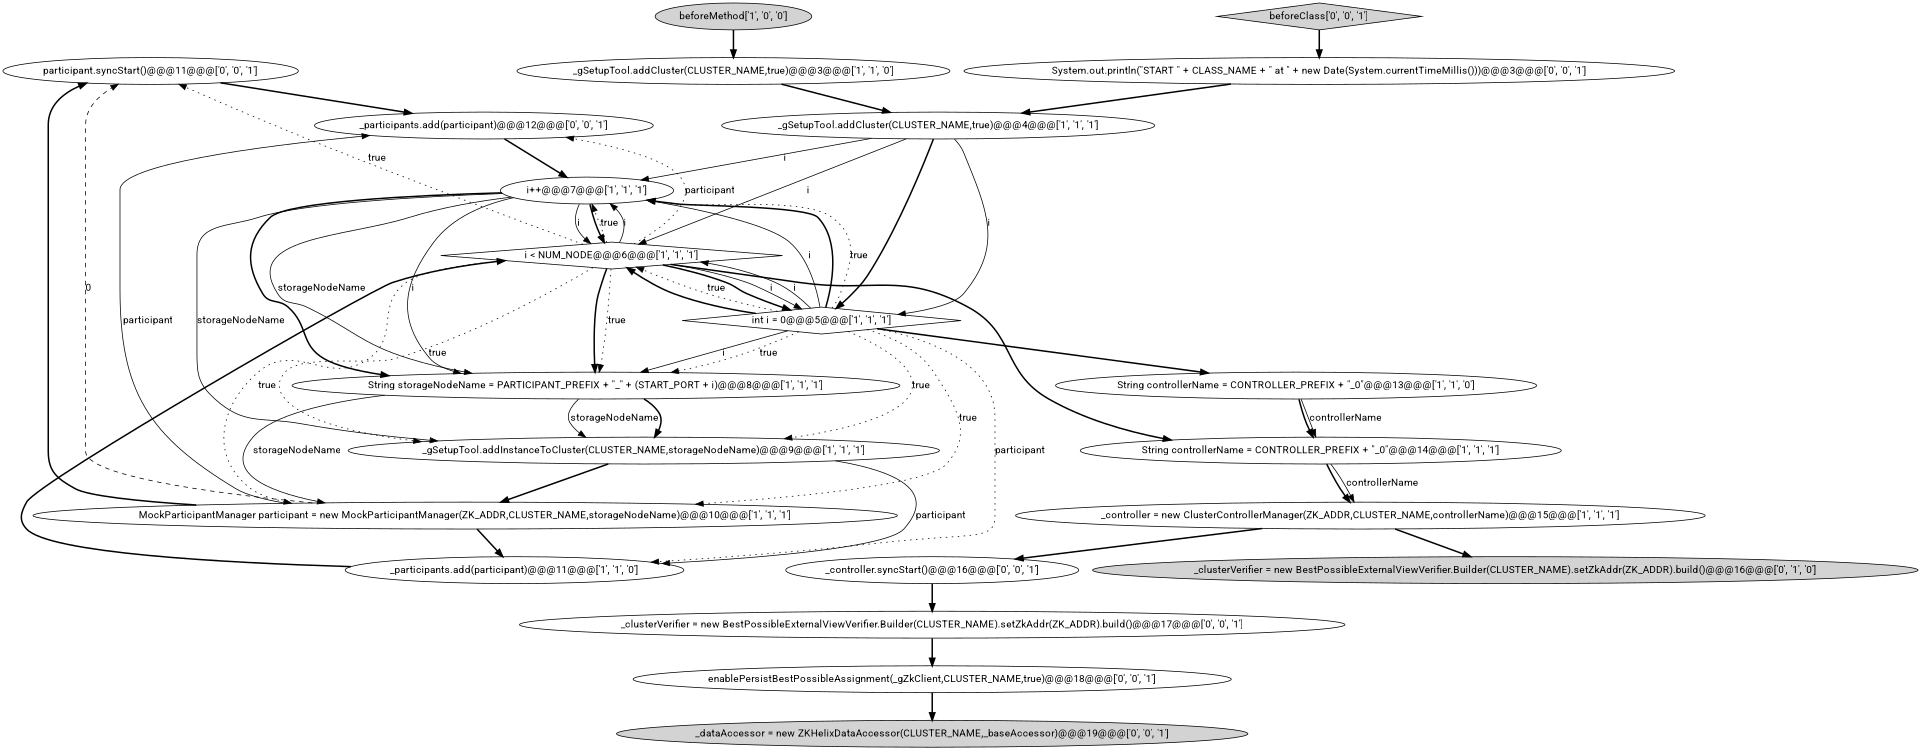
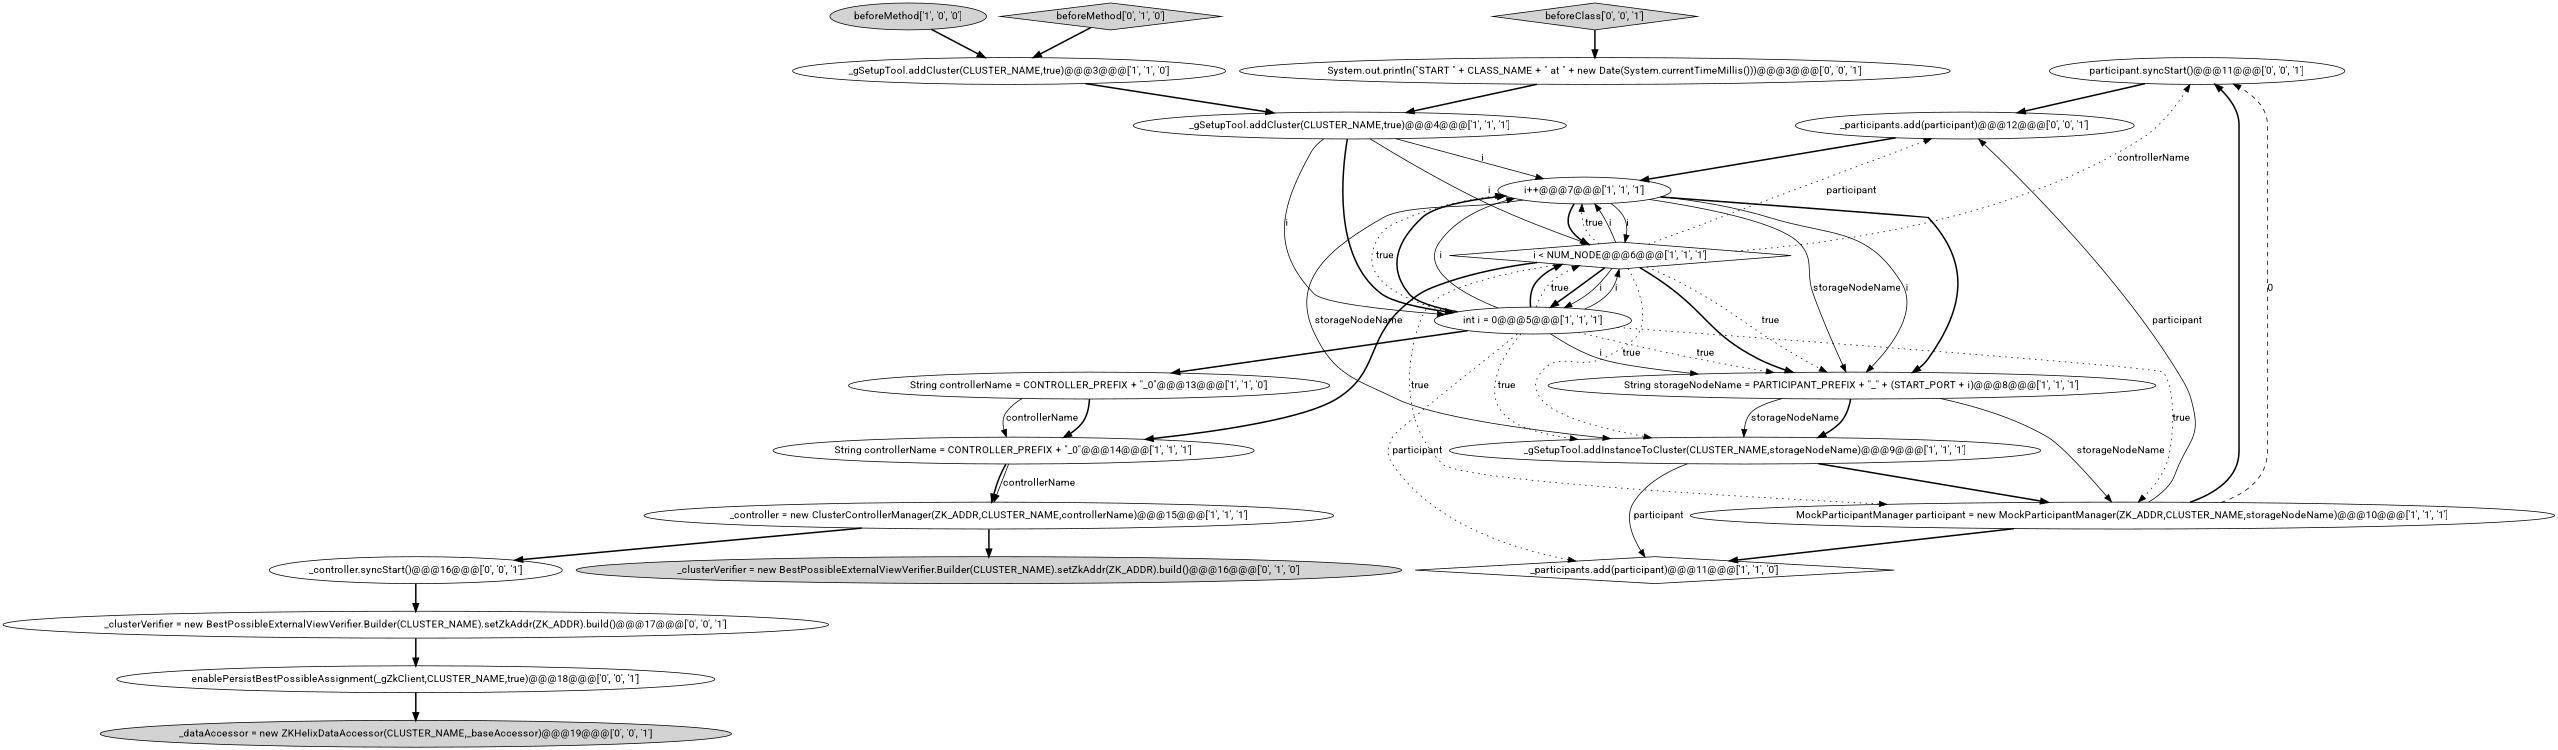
node "beforeMethod['0', '1', '0']": added
edge "i < NUM_NODE@@@6@@@['1', '1', '1']" -> "participant.syncStart()@@@11@@@['0', '0', '1']": label "true" -> "controllerName"
node "int i = 0@@@5@@@['1', '1', '1']": shape diamond -> ellipse
edge "_participants.add(participant)@@@11@@@['1', '1', '0']" -> "i < NUM_NODE@@@6@@@['1', '1', '1']": removed
node "_participants.add(participant)@@@11@@@['1', '1', '0']": shape ellipse -> diamond
